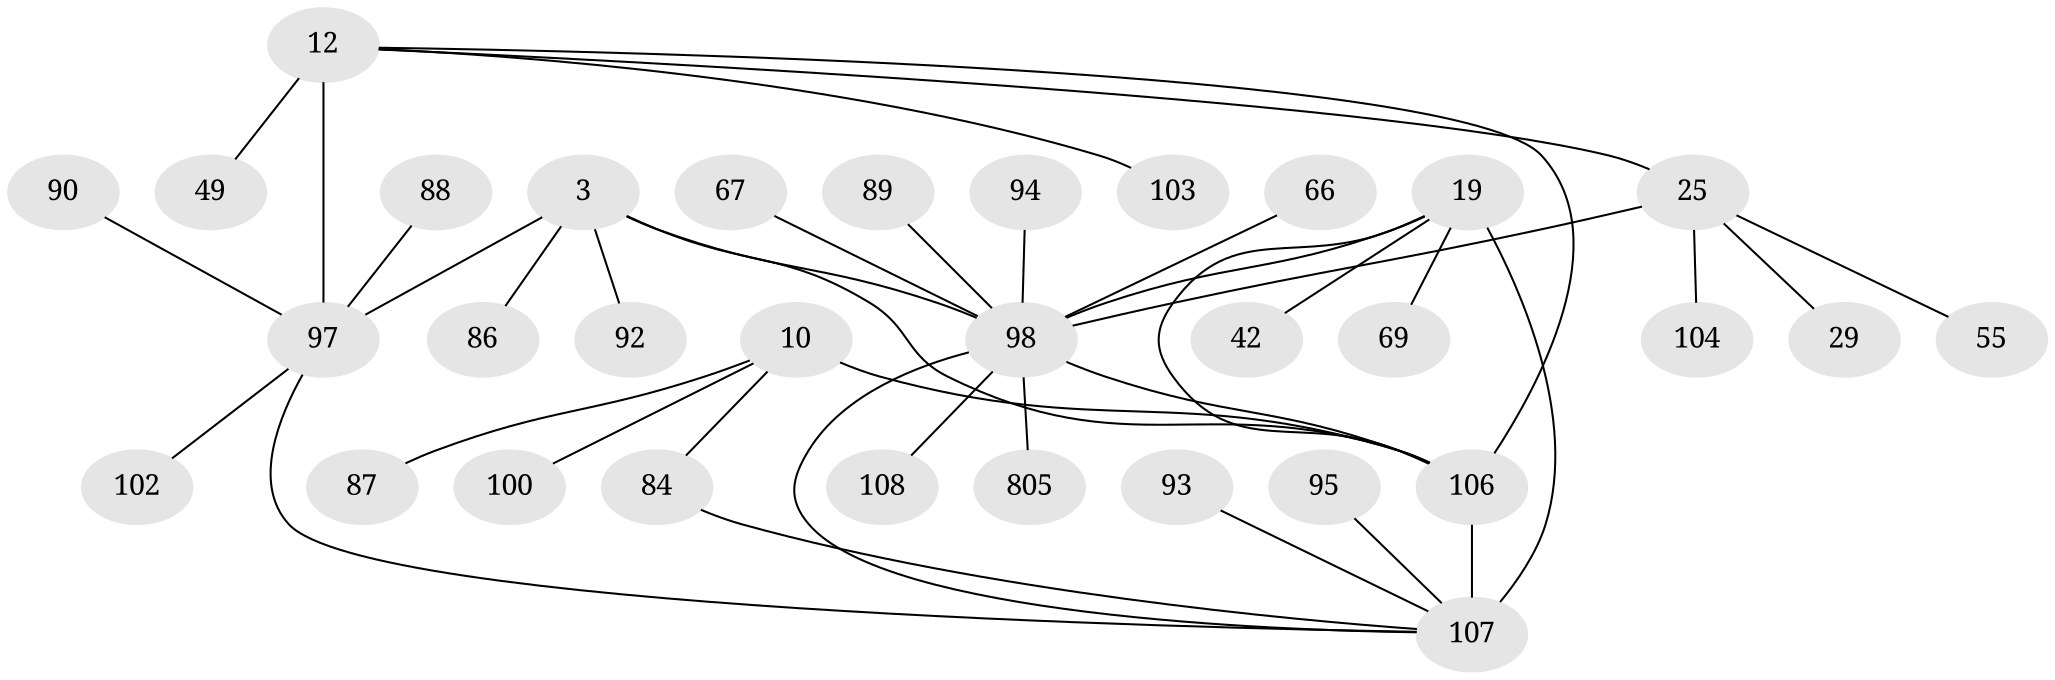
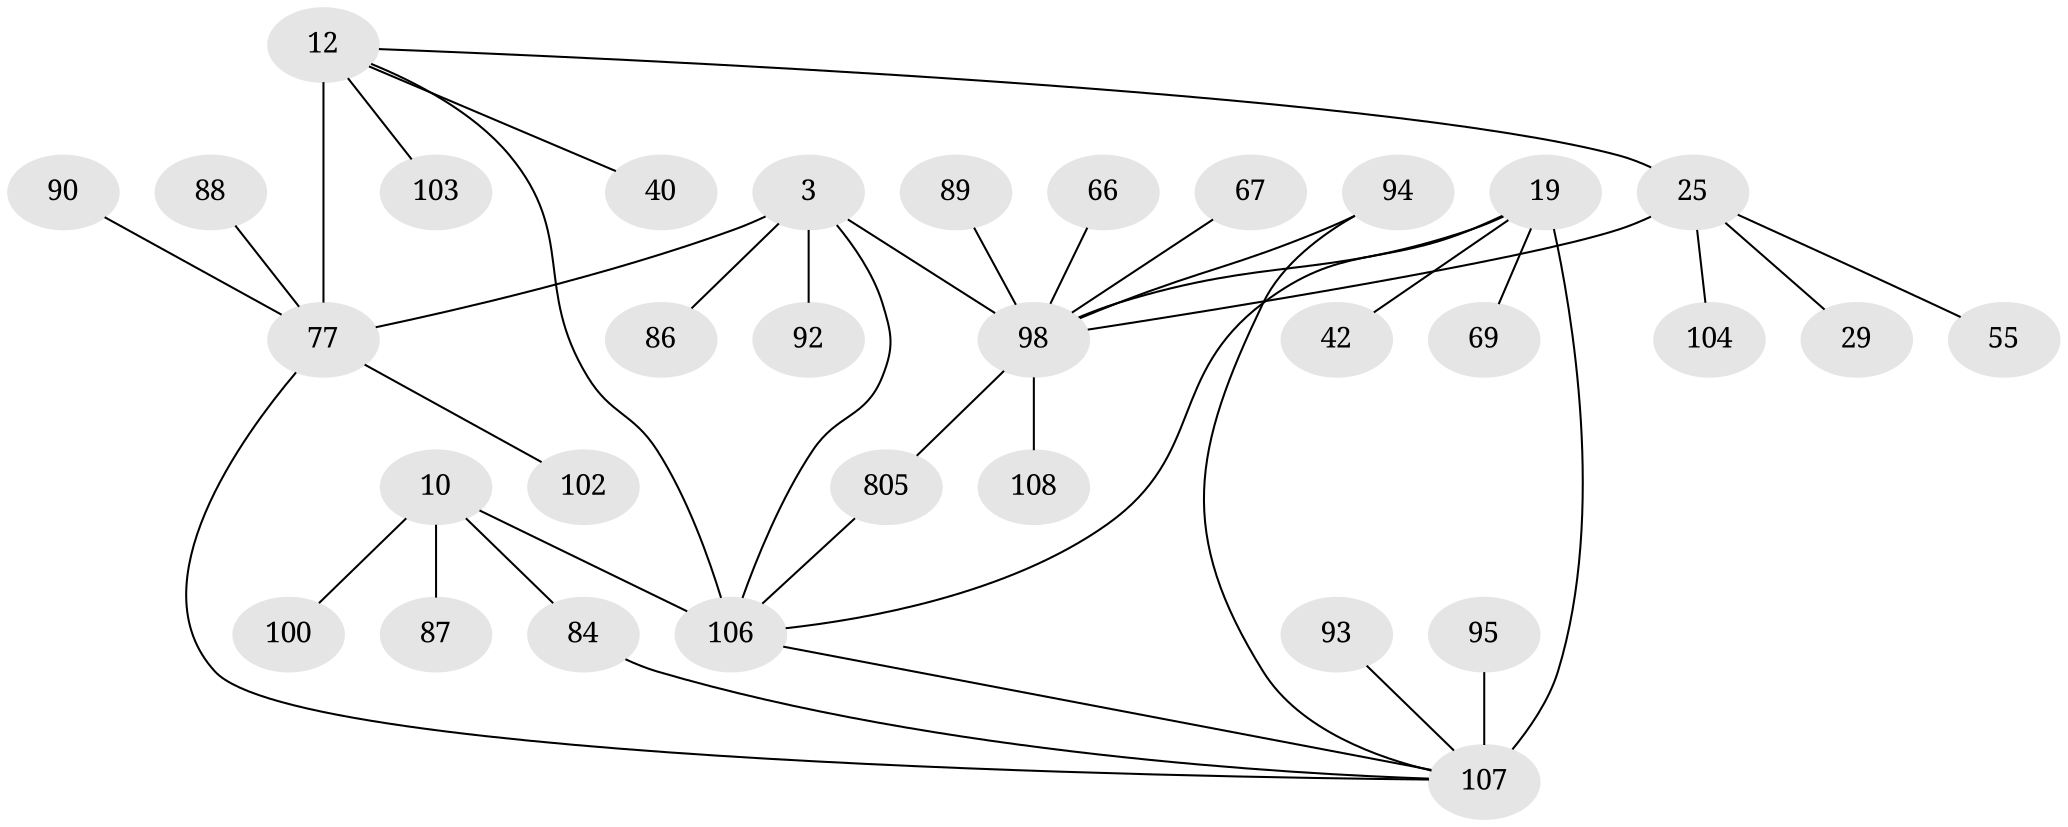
node "49": label "49" -> "40"
node "97": label "97" -> "77"
edge "98" -- "106": now "805" -- "106"
edge "98" -- "107": now "94" -- "107"
